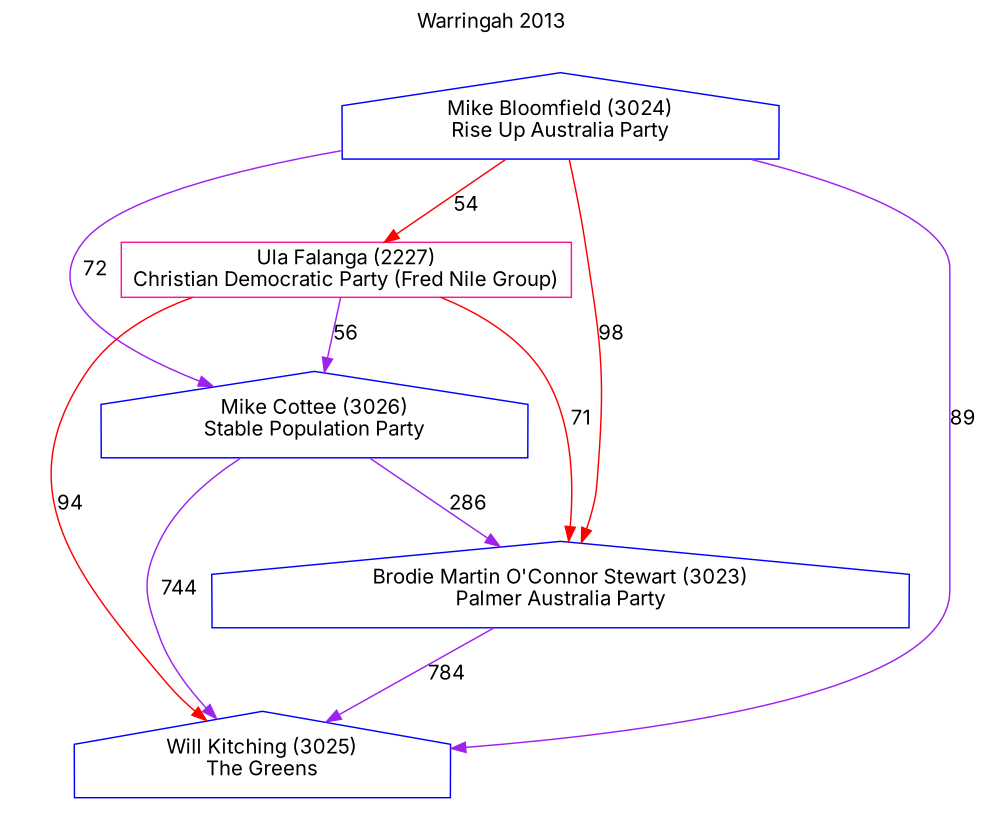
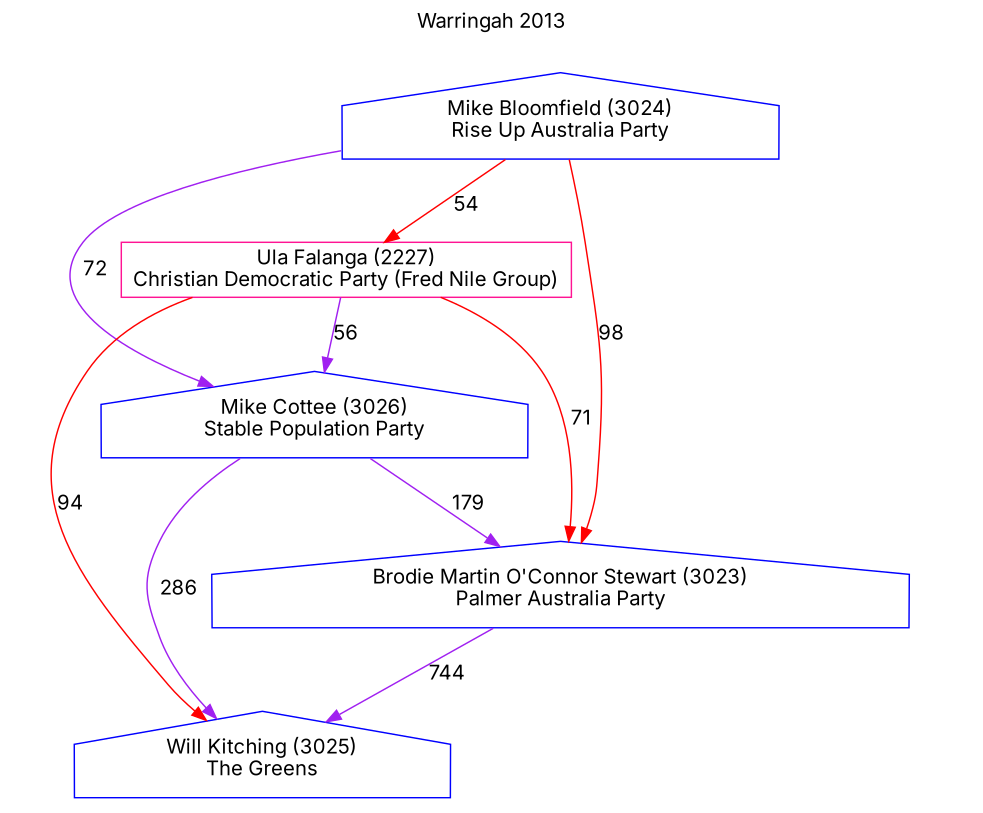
edge "Mike Cottee (3026) Stable Population Party" -> "Brodie Martin O'Connor Stewart (3023) Palmer Australia Party": label "286" -> "179"
edge "Mike Bloomfield (3024) Rise Up Australia Party" -> "Will Kitching (3025) The Greens": removed, label "89"
edge "Mike Cottee (3026) Stable Population Party" -> "Will Kitching (3025) The Greens": label "744" -> "286"
edge "Brodie Martin O'Connor Stewart (3023) Palmer Australia Party" -> "Will Kitching (3025) The Greens": label "784" -> "744"
